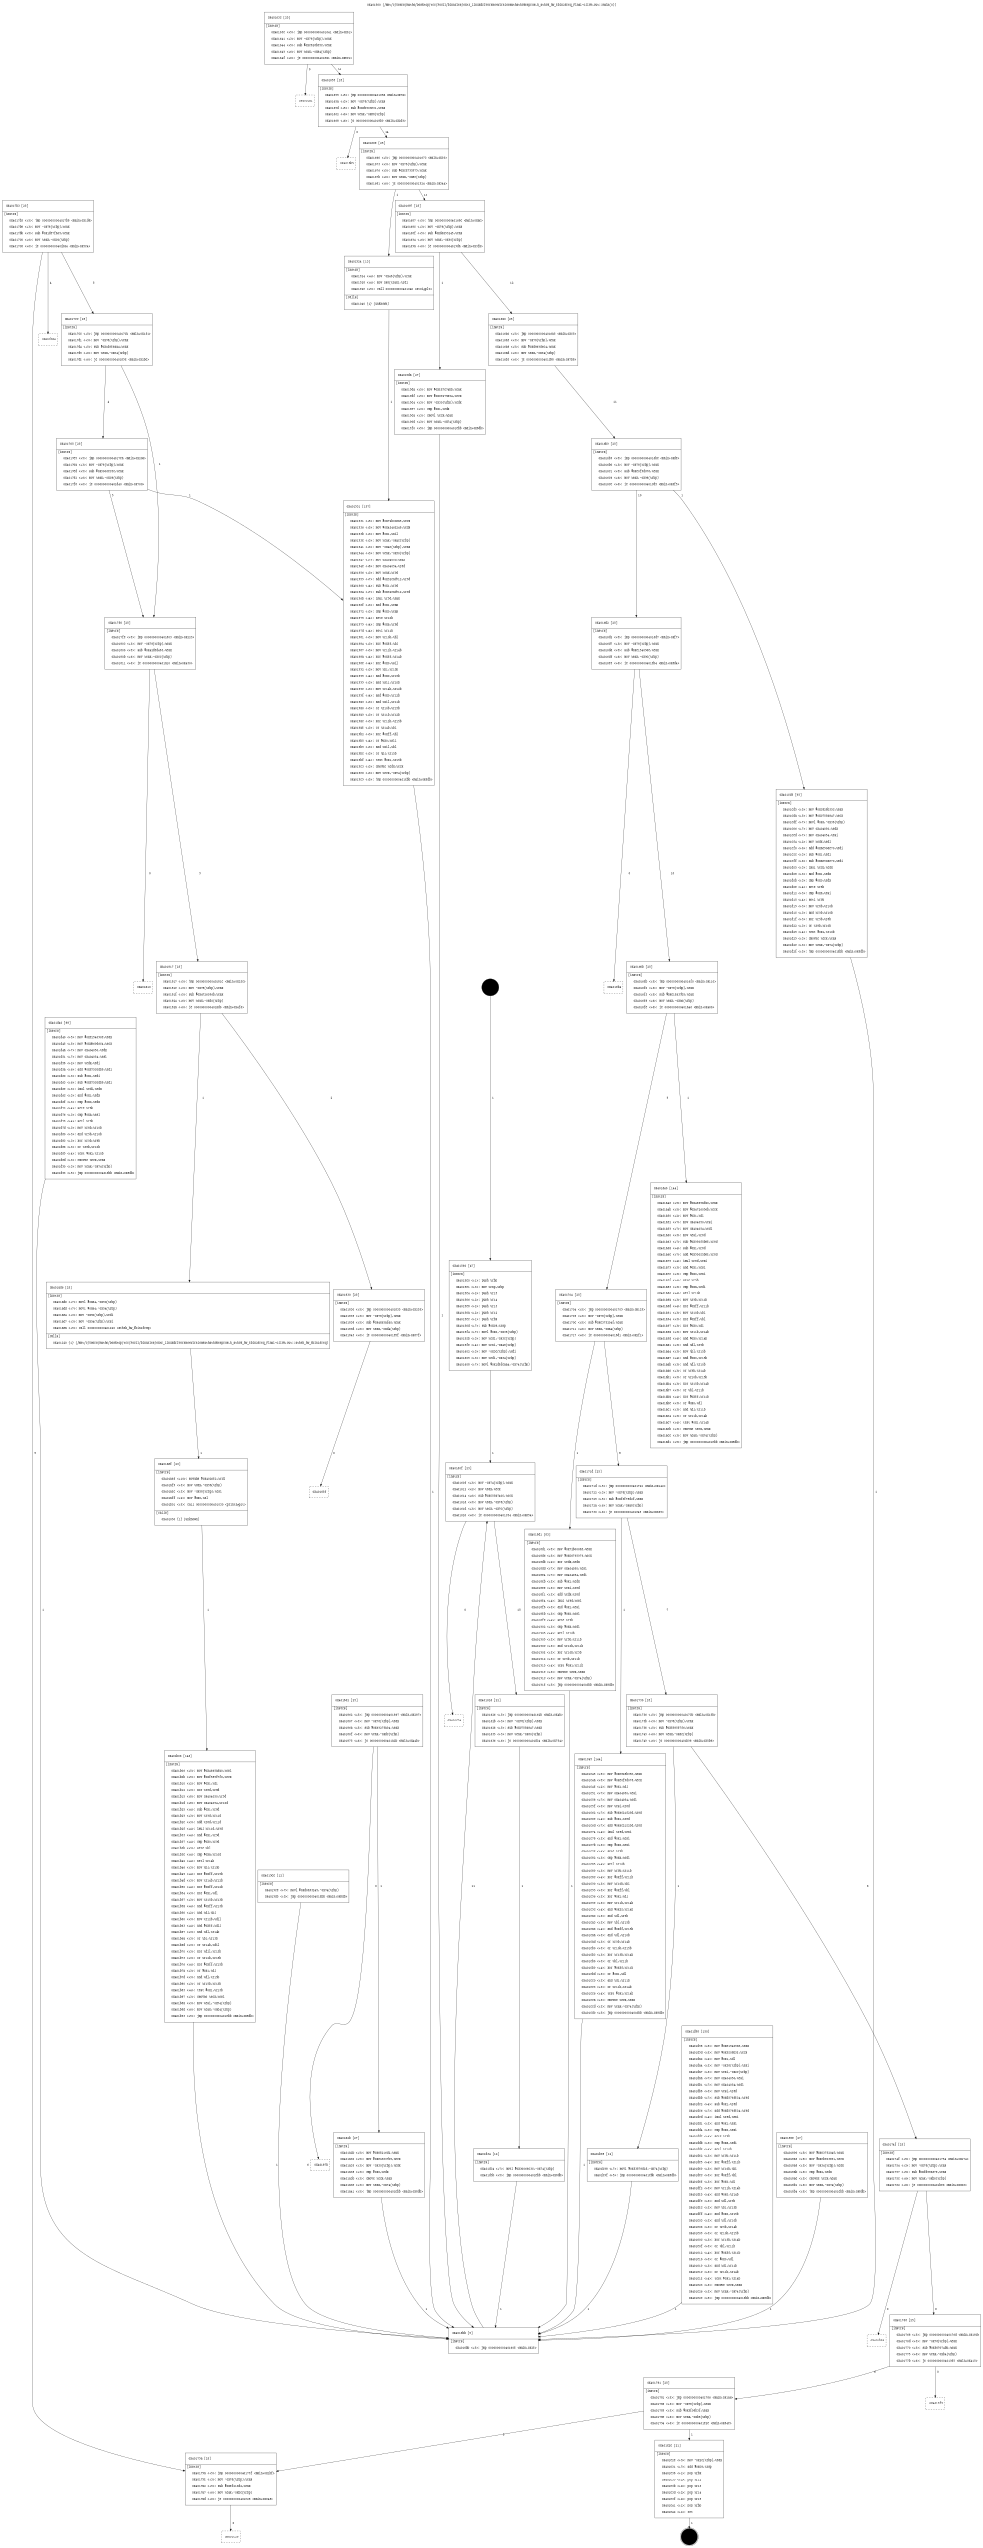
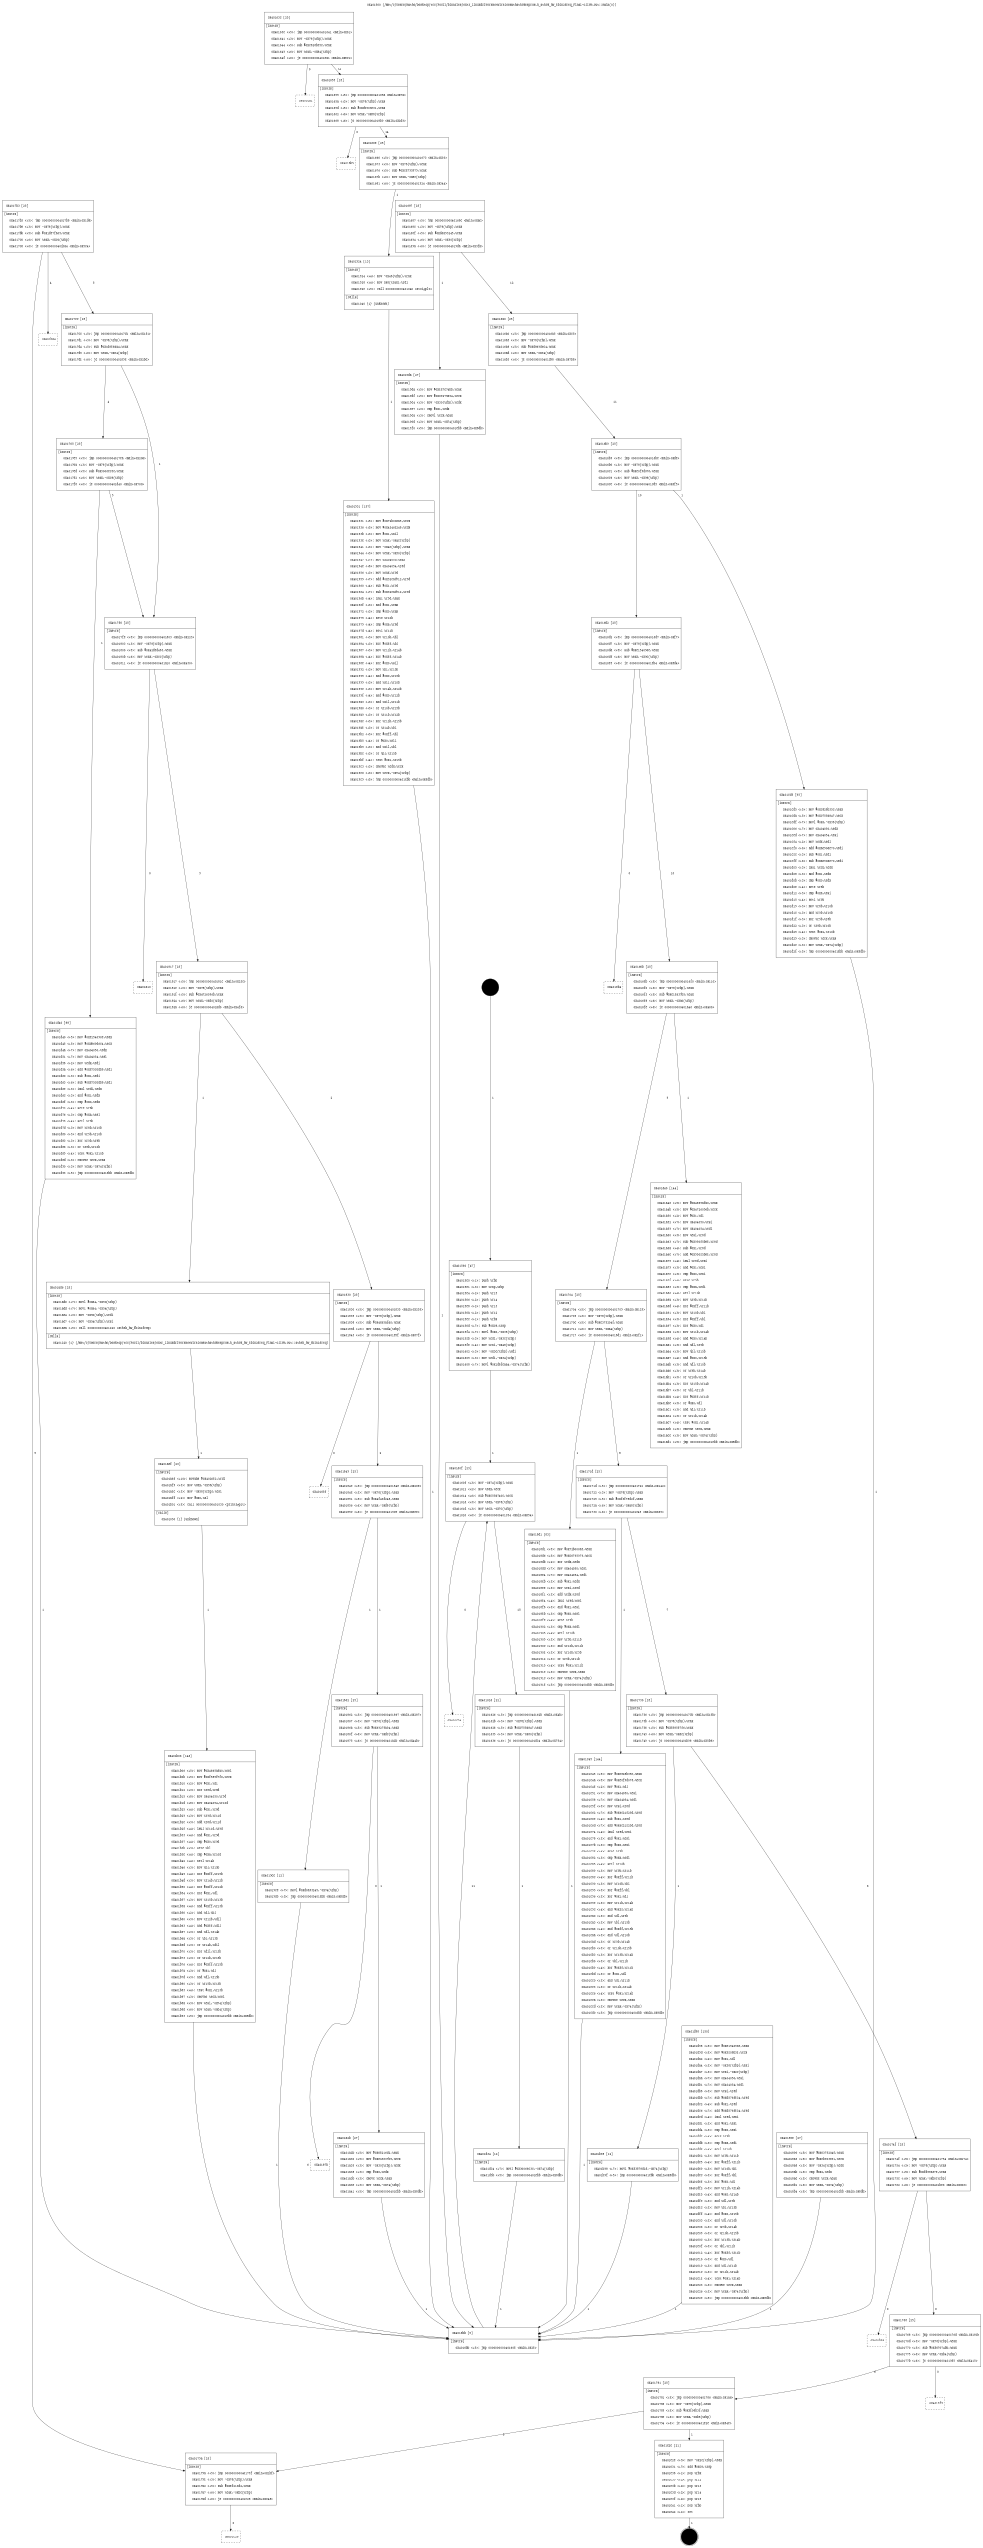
edge "0x40166e [25]" -> "0x401687 [25]": removed, label "13"
edge "0x4017e5 [25]" -> "0x401931 [157]": now "0x4017e5 [25]" -> "0x401d40 [88]"
node "0x401849 [25]": added
